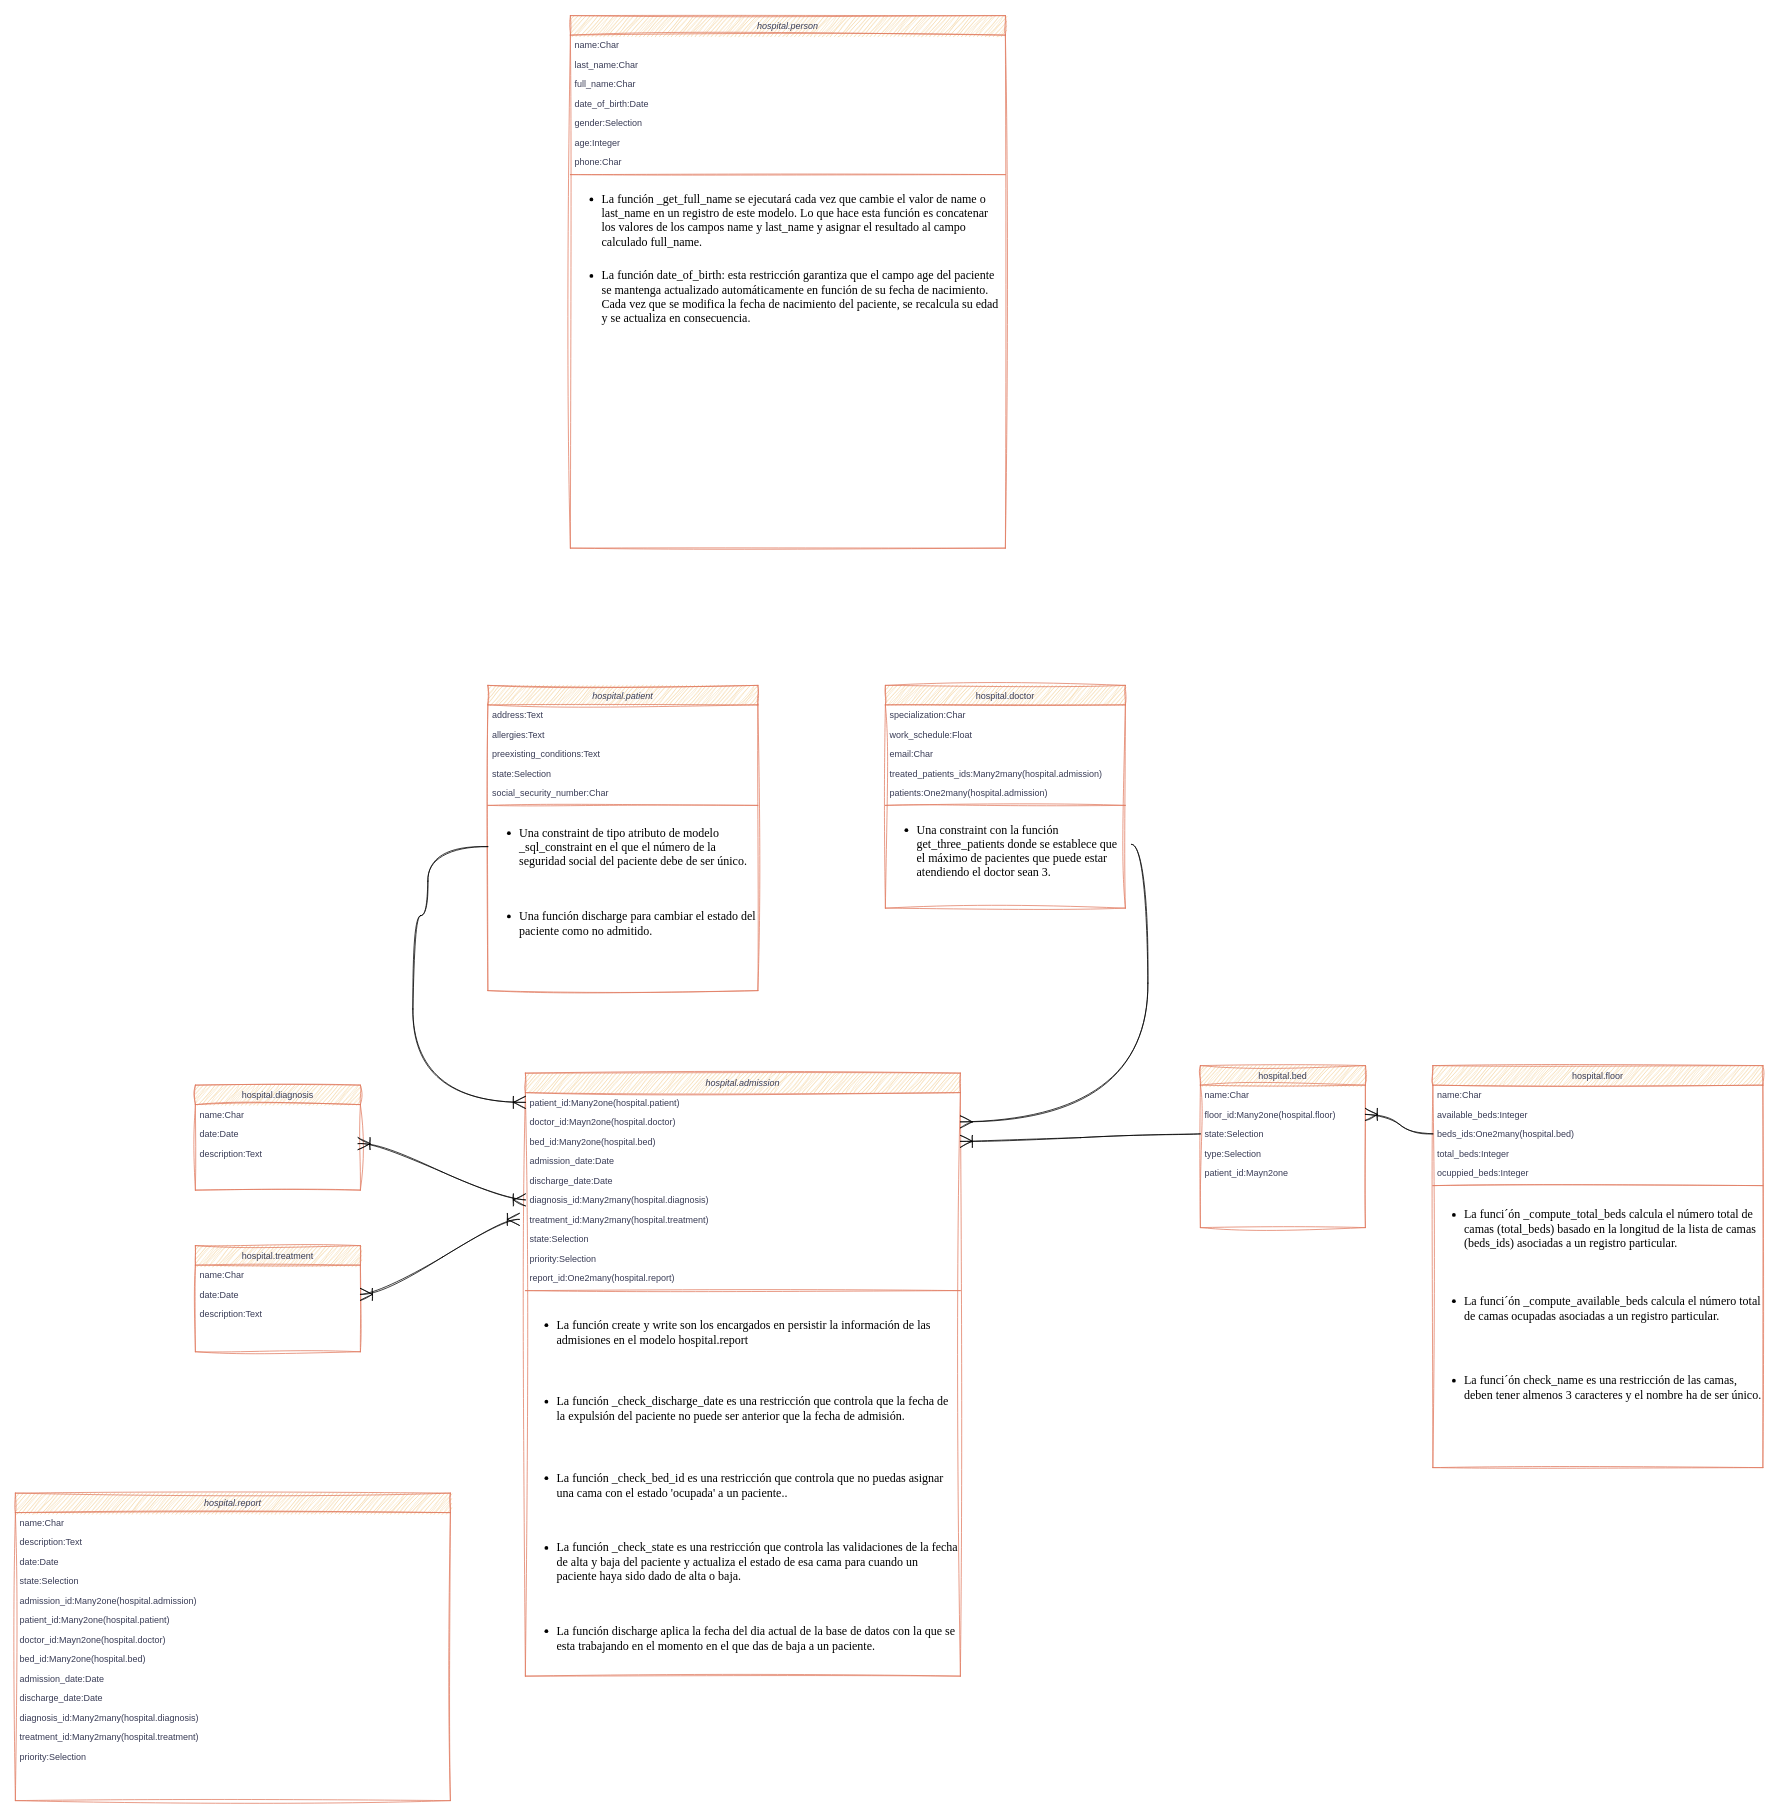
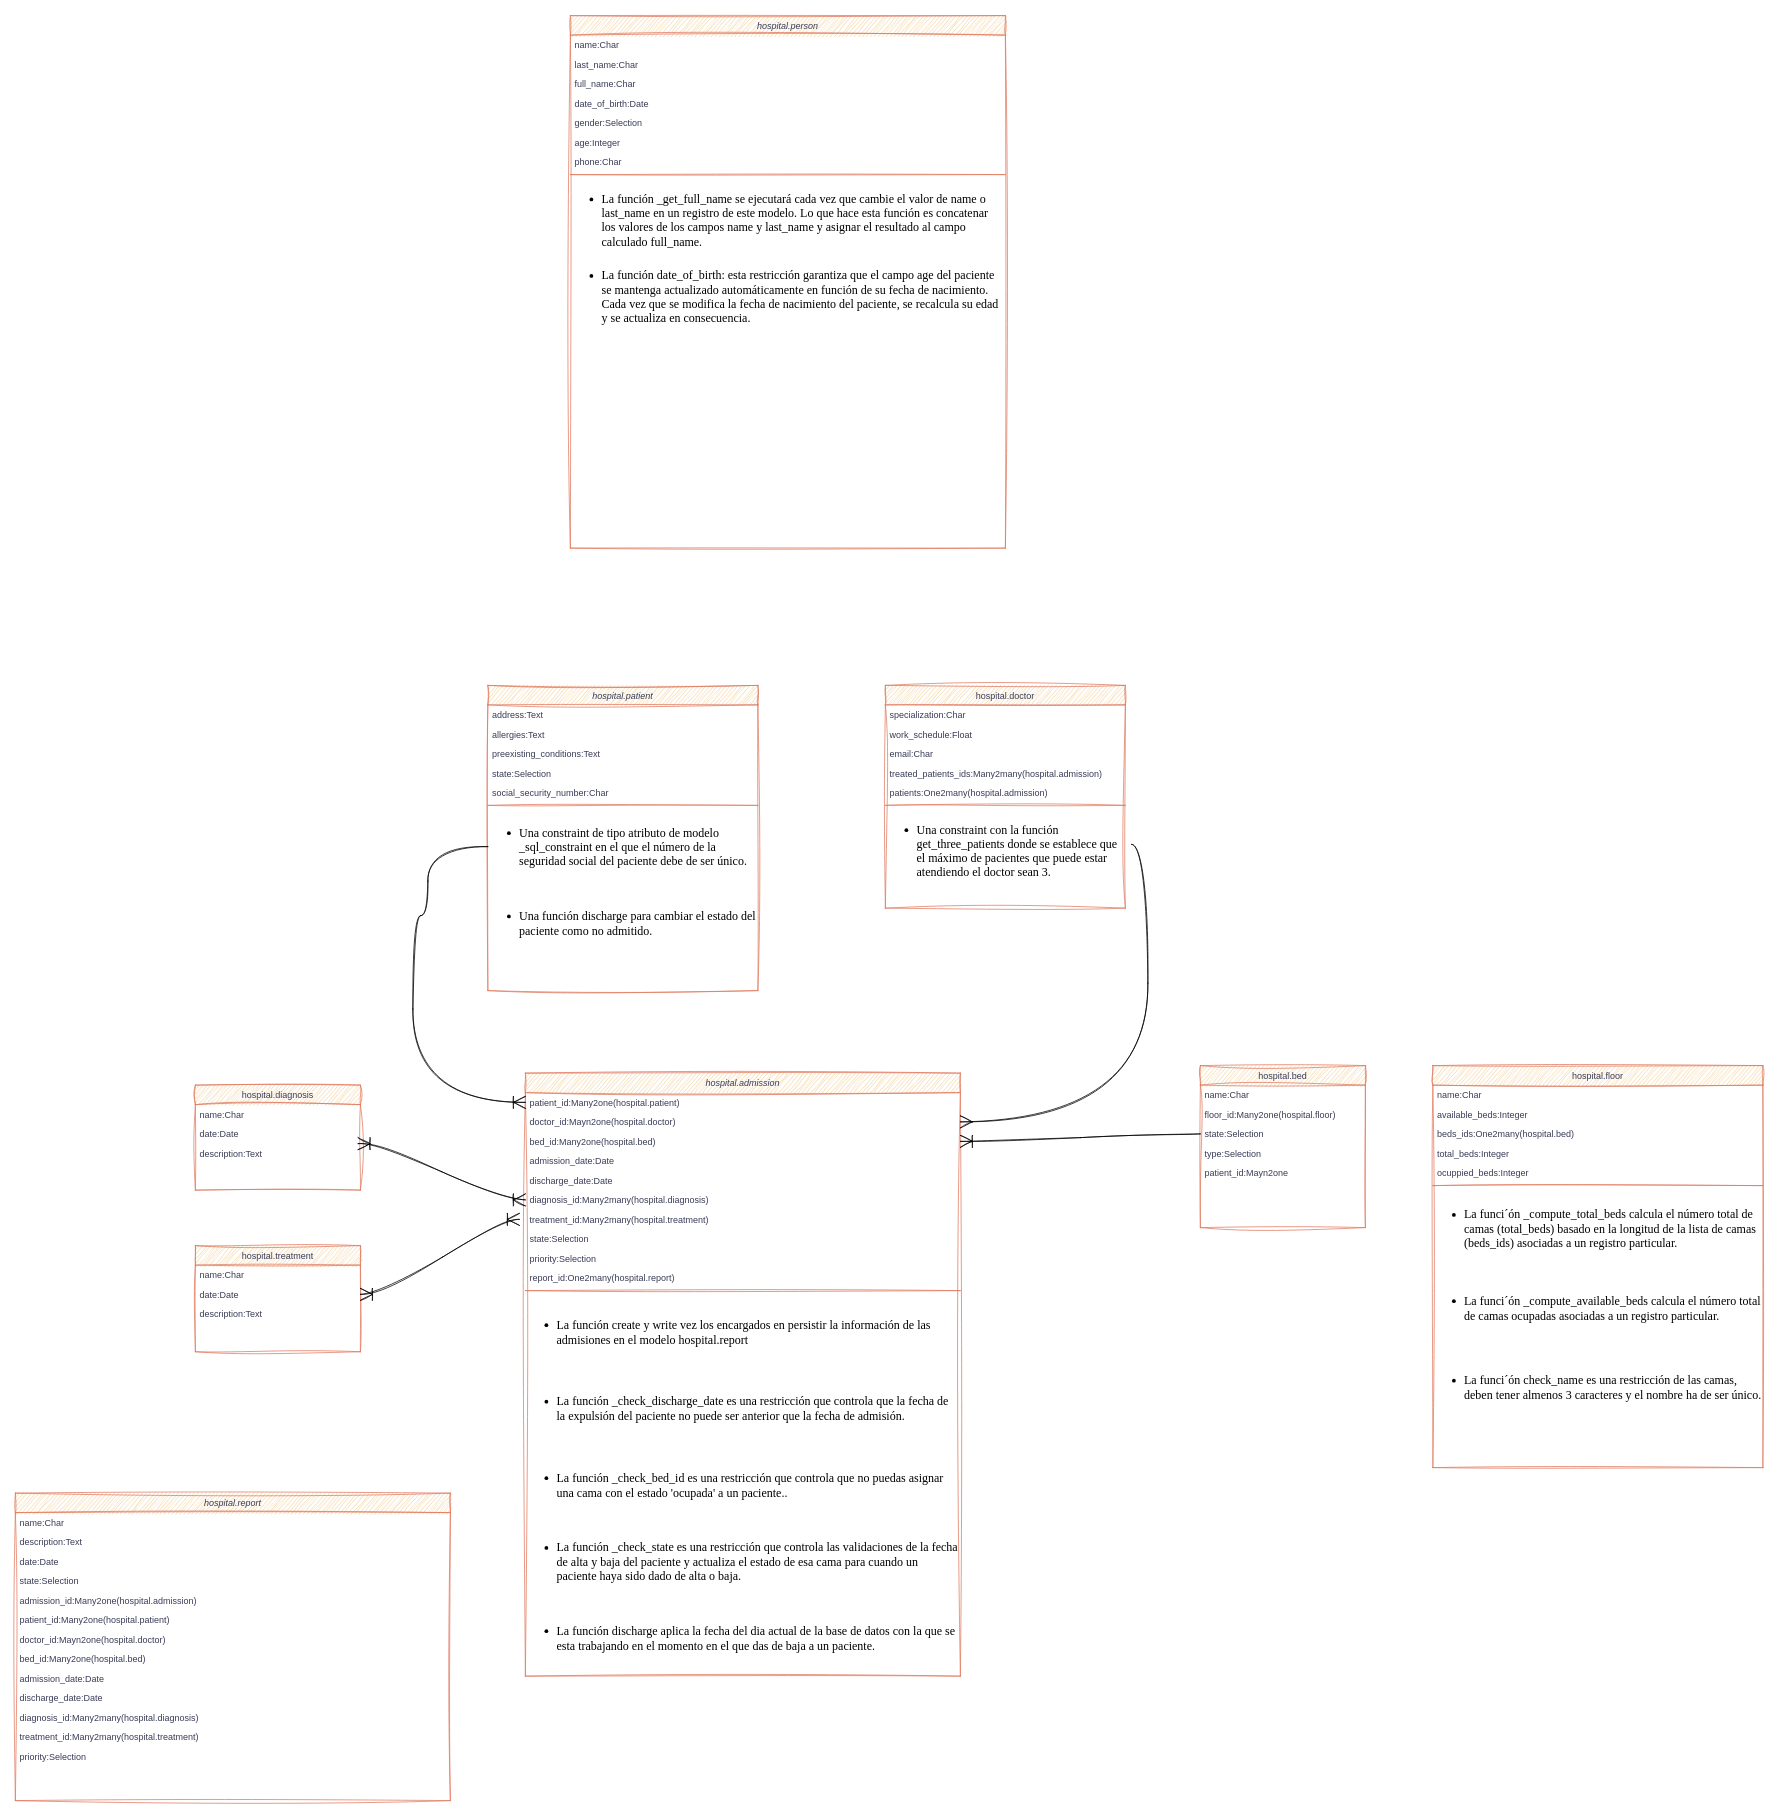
edge "beds_ids:One2many(hospital.bed)" -> "floor_id:Many2one(hospital.floor)": removed
node "La función create y write son los encargados en persistir la información de las admisiones en el modelo hospital.report": label "La función create y write son los encargados en persistir la información de las admisiones en el modelo hospital.report" -> "La función create y write vez los encargados en persistir la información de las admisiones en el modelo hospital.report"
